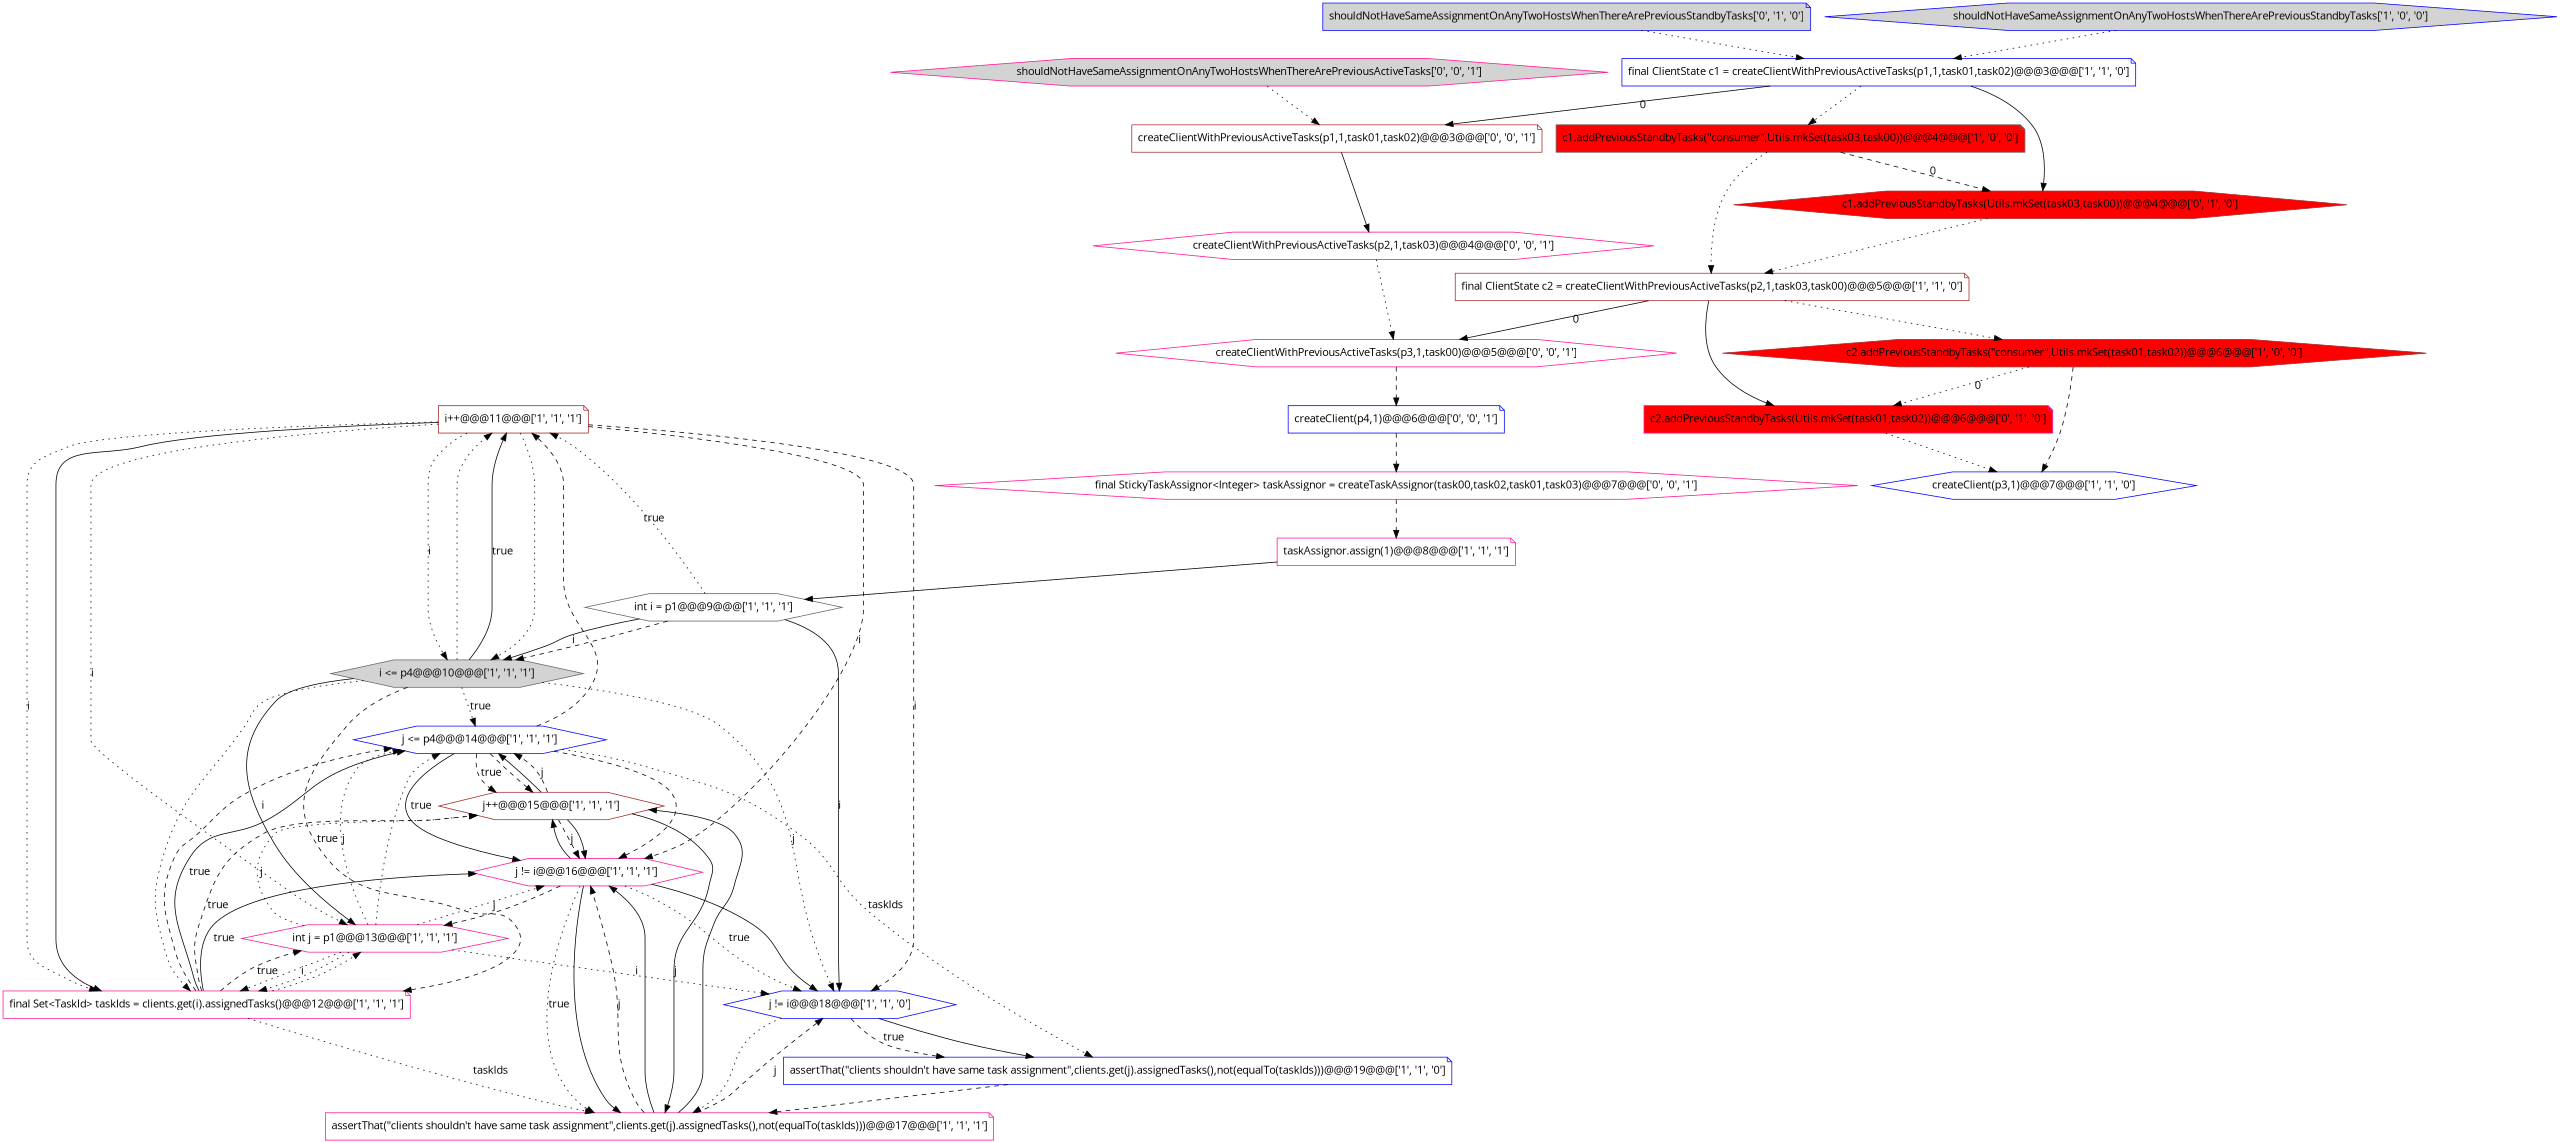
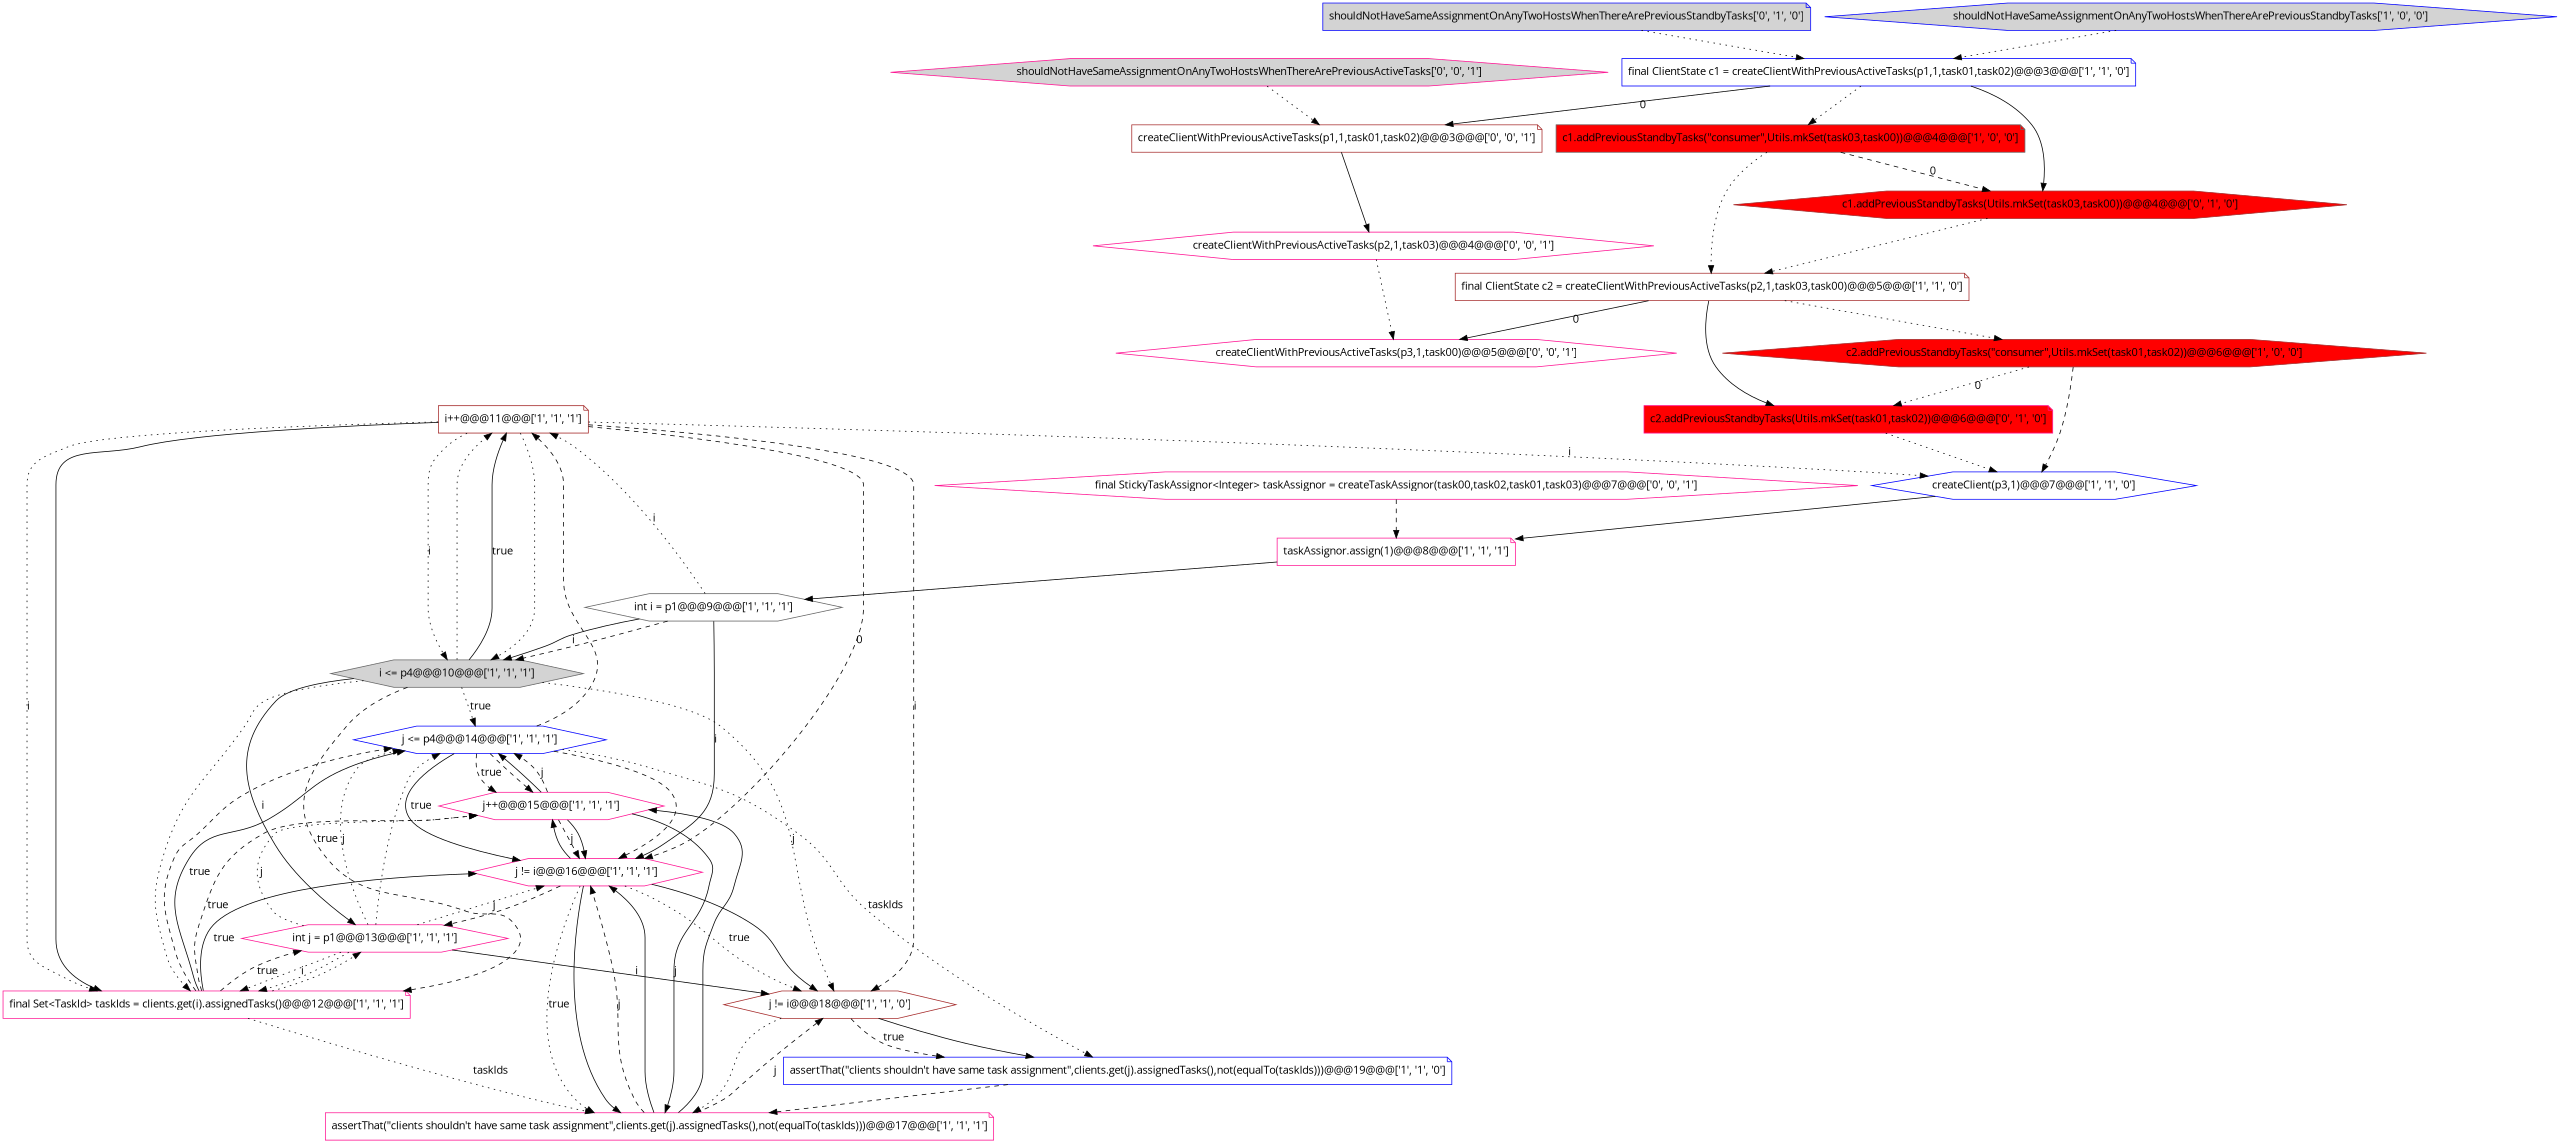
node "createClient(p4,1)@@@6@@@['0', '0', '1']": removed
edge "createClient(p3,1)@@@7@@@['1', '1', '0']" -> "taskAssignor.assign(1)@@@8@@@['1', '1', '1']": added
edge "int i = p1@@@9@@@['1', '1', '1']" -> "i++@@@11@@@['1', '1', '1']": label "true" -> "i"
edge "i++@@@11@@@['1', '1', '1']" -> "int j = p1@@@13@@@['1', '1', '1']": now "i++@@@11@@@['1', '1', '1']" -> "createClient(p3,1)@@@7@@@['1', '1', '0']"
edge "i++@@@11@@@['1', '1', '1']" -> "j != i@@@16@@@['1', '1', '1']": label "i" -> "0"
edge "int i = p1@@@9@@@['1', '1', '1']" -> "j != i@@@18@@@['1', '1', '0']": now "int i = p1@@@9@@@['1', '1', '1']" -> "j != i@@@16@@@['1', '1', '1']"
node "j++@@@15@@@['1', '1', '1']": color brown -> deeppink
edge "int j = p1@@@13@@@['1', '1', '1']" -> "j != i@@@18@@@['1', '1', '0']": style dotted -> solid
node "j != i@@@18@@@['1', '1', '0']": color blue -> brown
